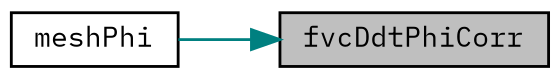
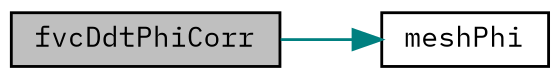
edge "meshPhi" -> "fvcDdtPhiCorr": reversed
